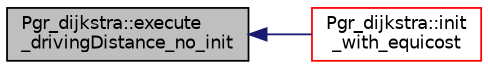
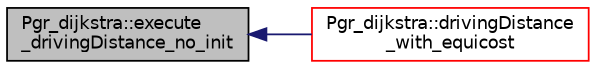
node "Pgr_dijkstra::init _with_equicost": label "Pgr_dijkstra::init _with_equicost" -> "Pgr_dijkstra::drivingDistance _with_equicost"
